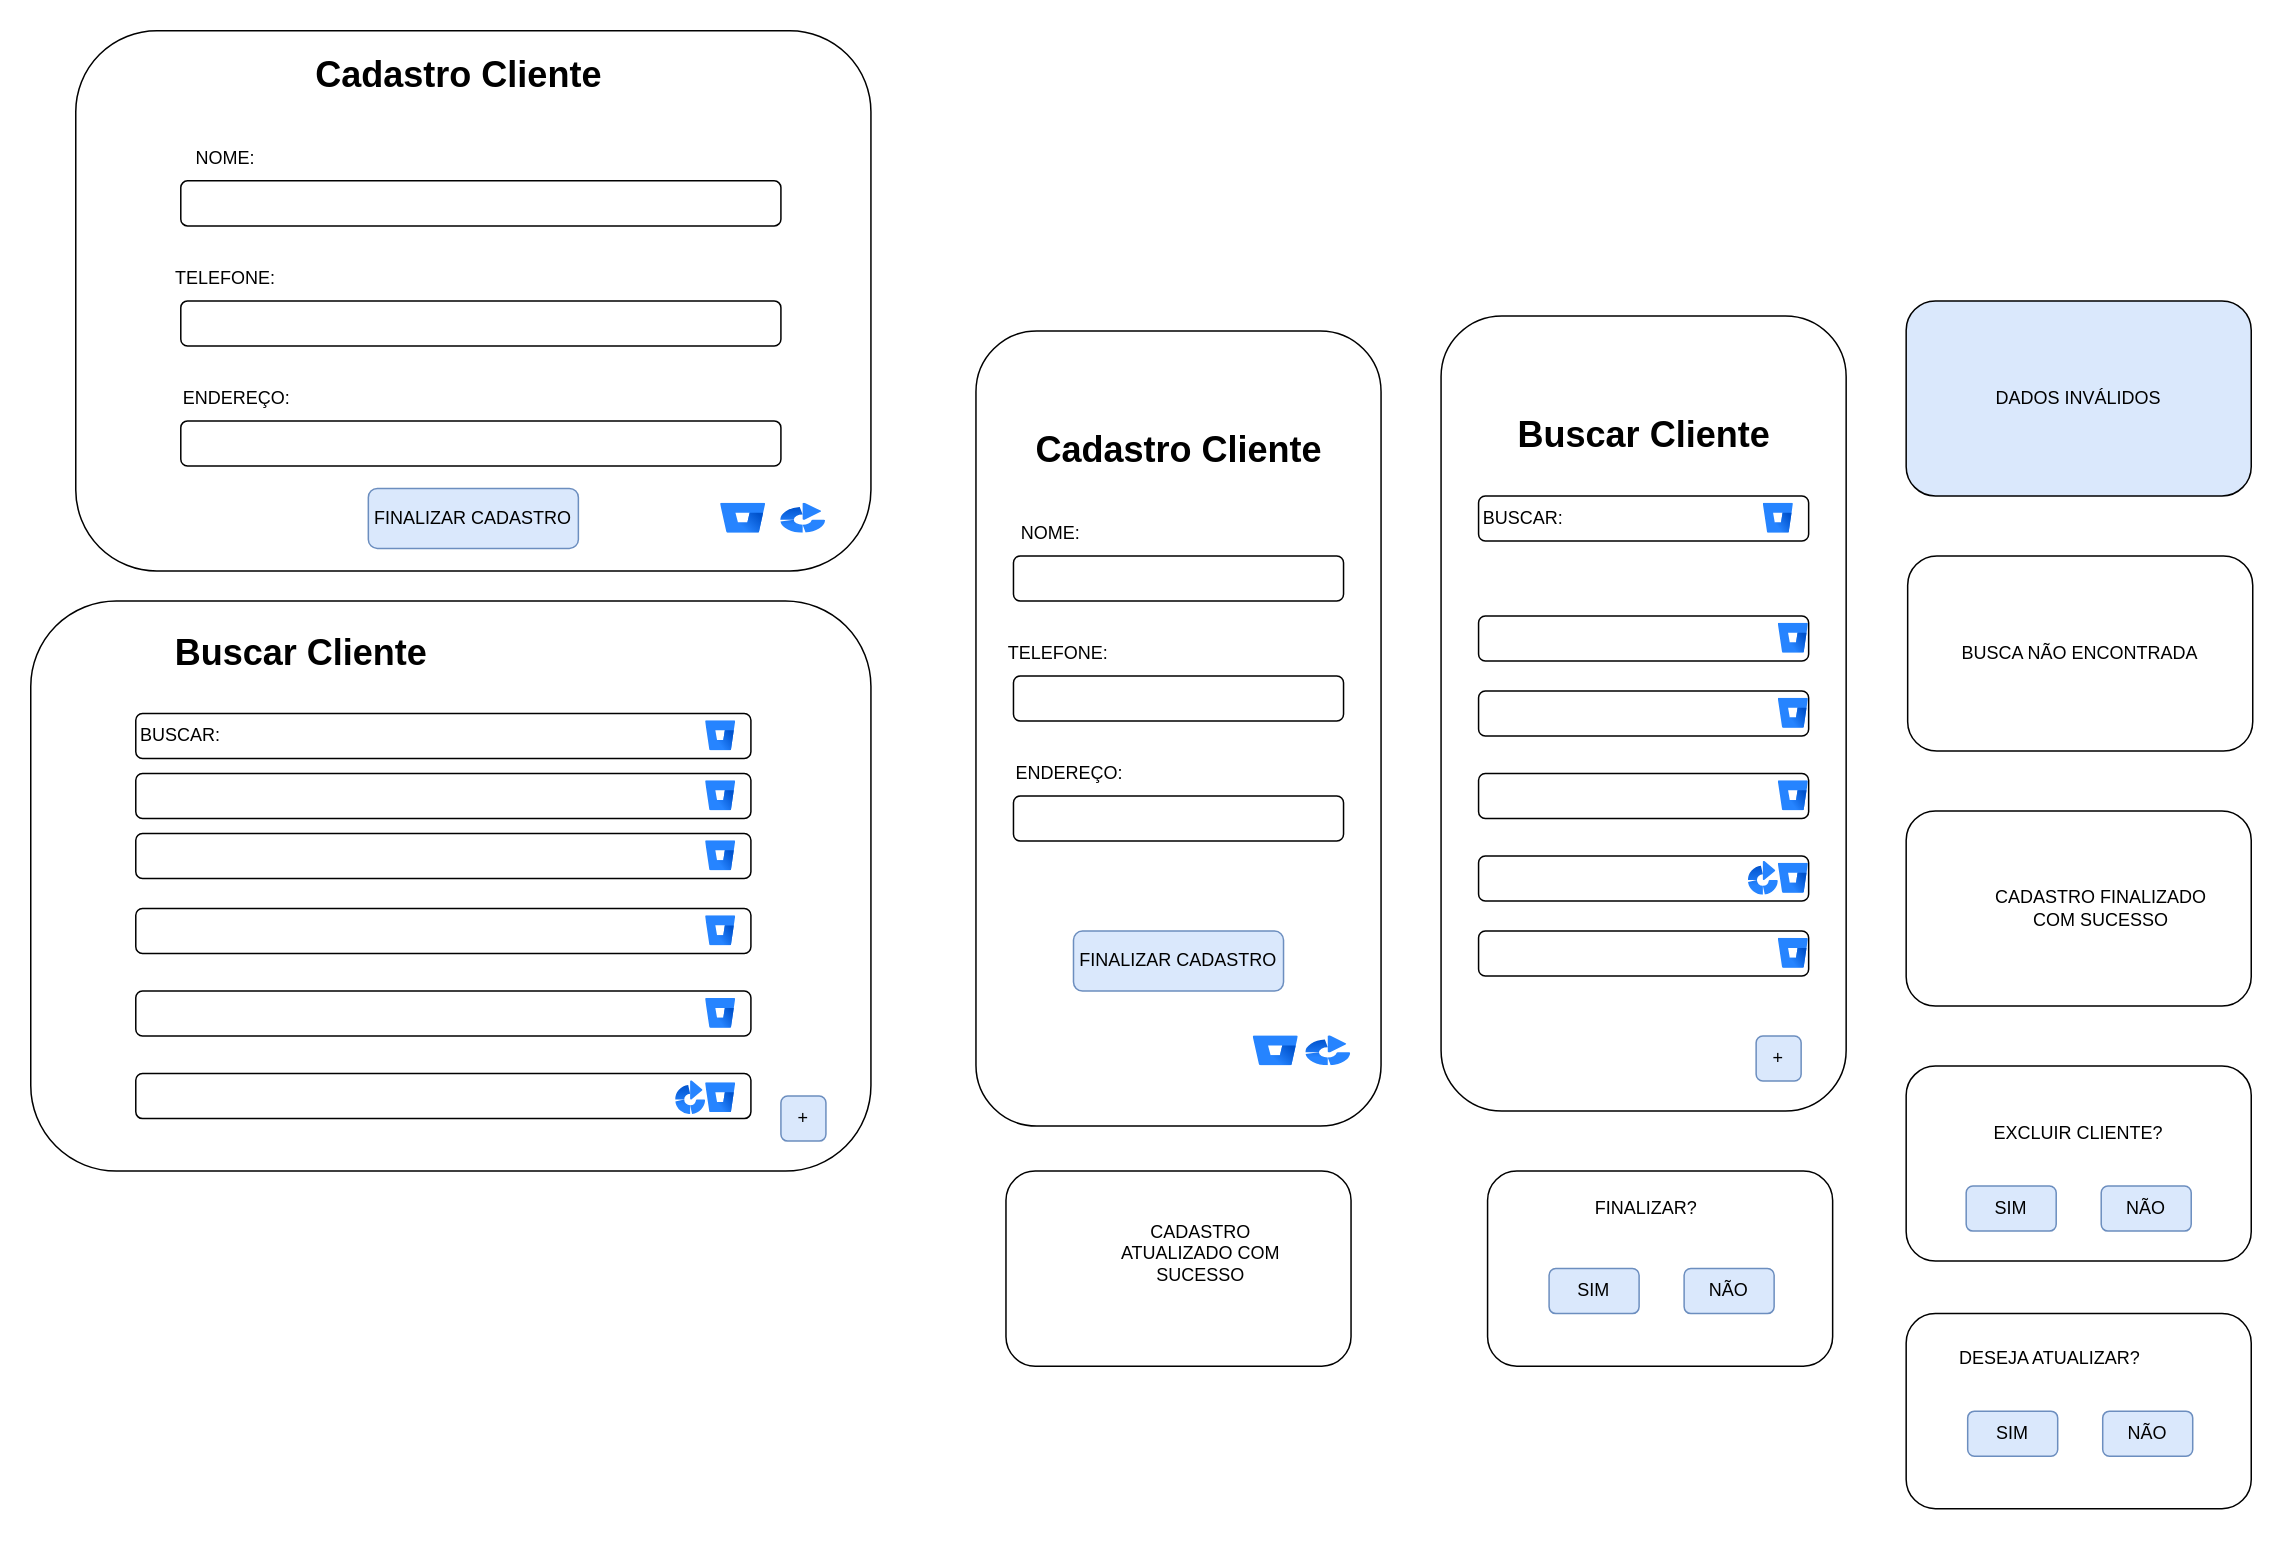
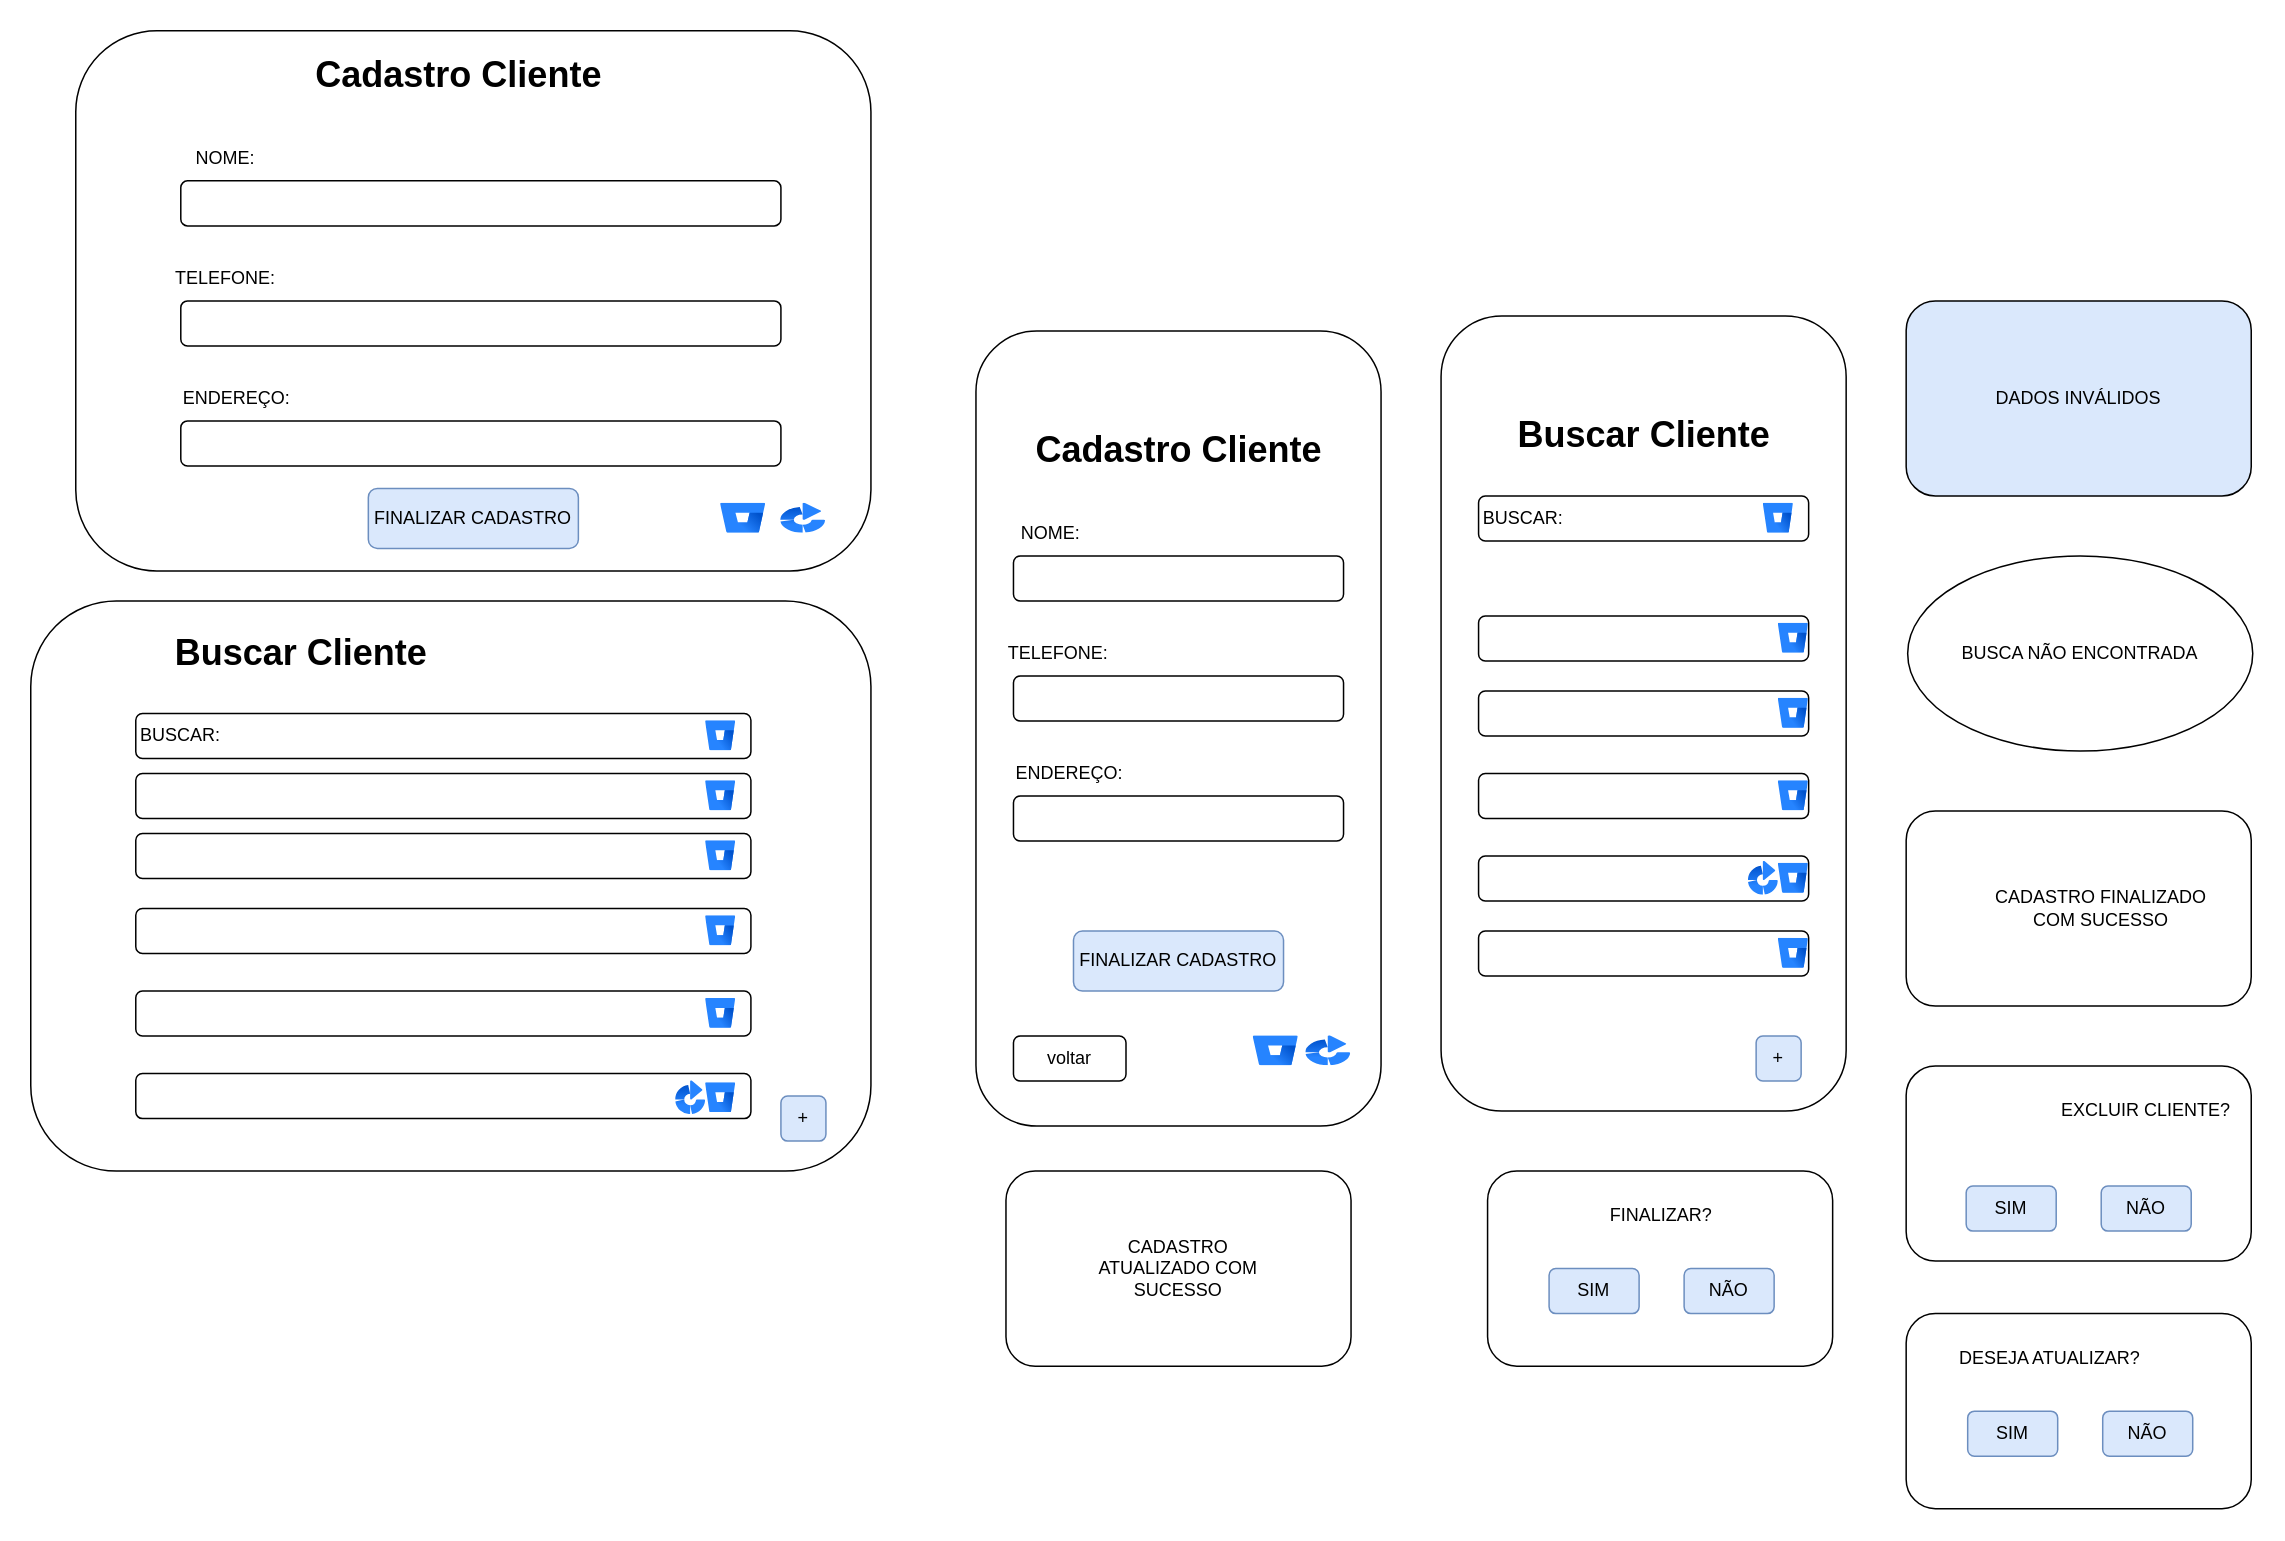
node "BUSCA NÃO ENCONTRADA": shape rounded rectangle -> ellipse
node "voltar": added
node "EXCLUIR CLIENTE?": moved (2078, 1133) -> (2146, 1111)
node "FINALIZAR?": moved (1646, 1208) -> (1661, 1216)
node "CADASTRO ATUALIZADO COM SUCESSO": moved (1201, 1253) -> (1178, 1268)
